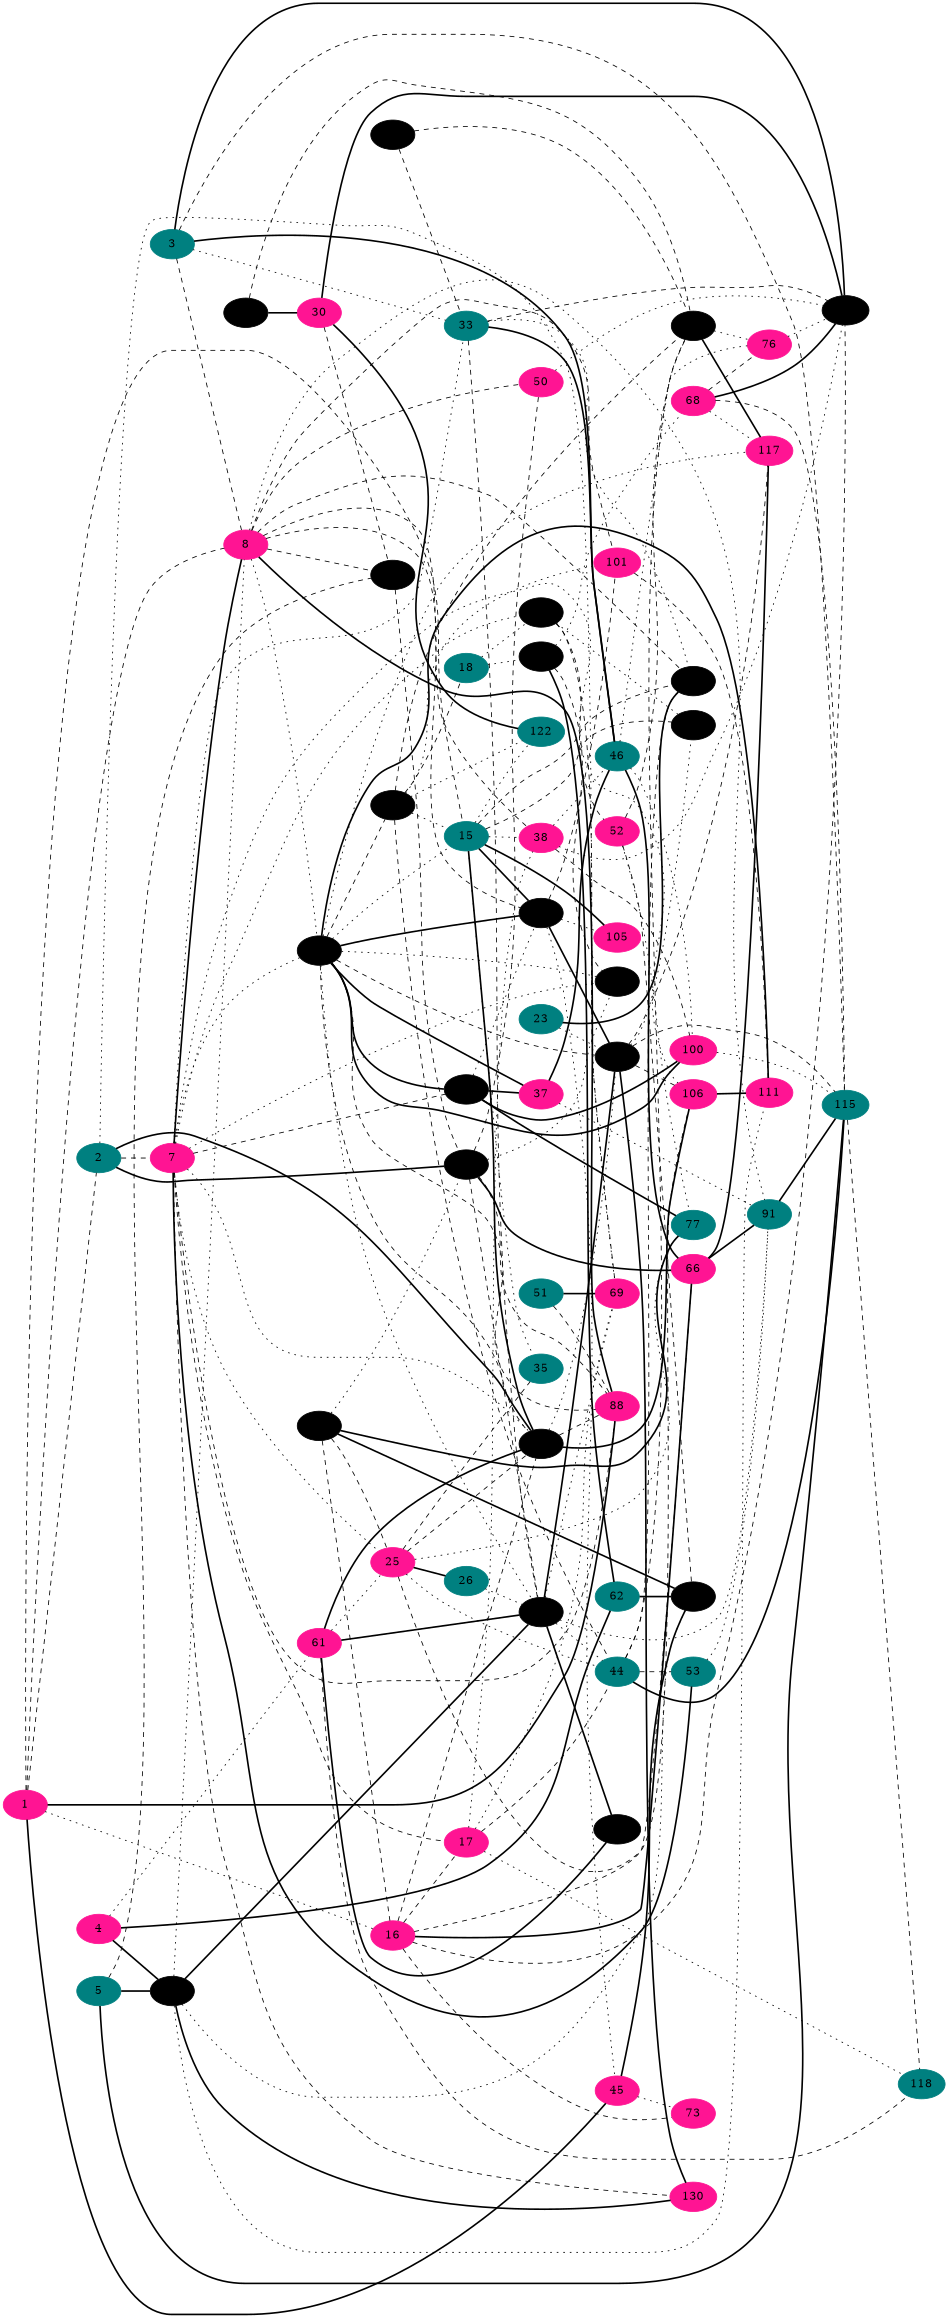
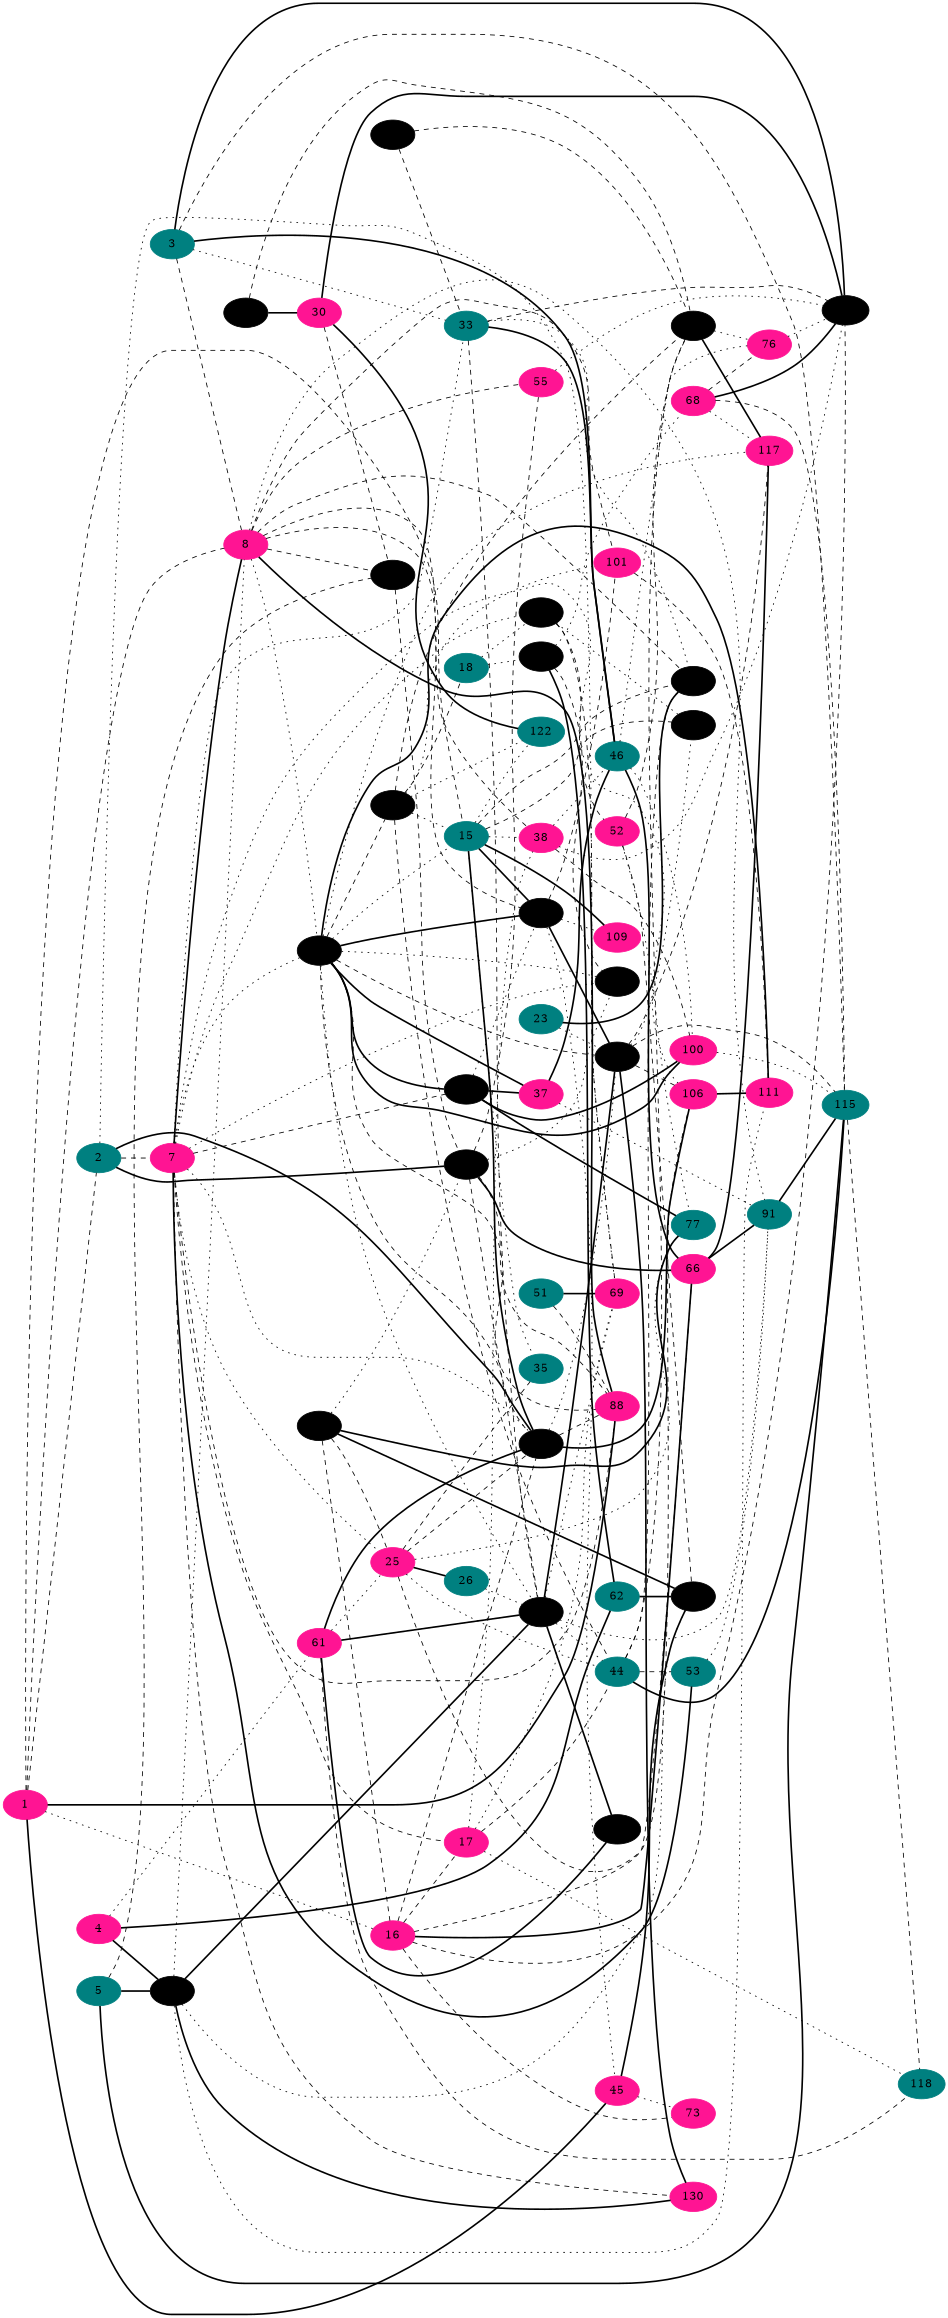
node "50": label "50" -> "55"
node "105": label "105" -> "109"
